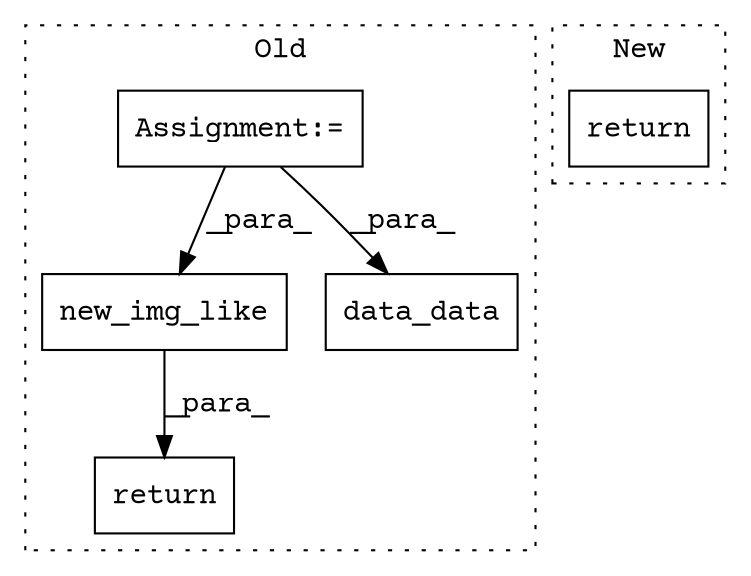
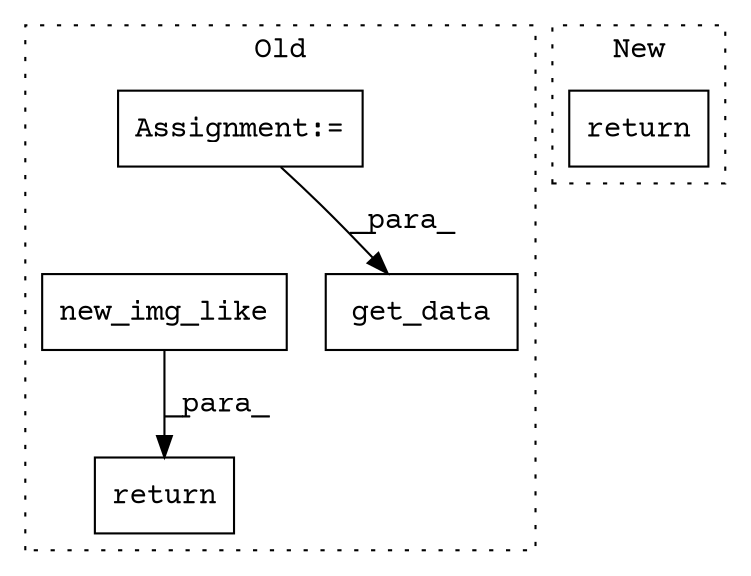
edge "Assignment:=" -> "new_img_like": removed, label "_para_"
node "data_data": label "data_data" -> "get_data"
